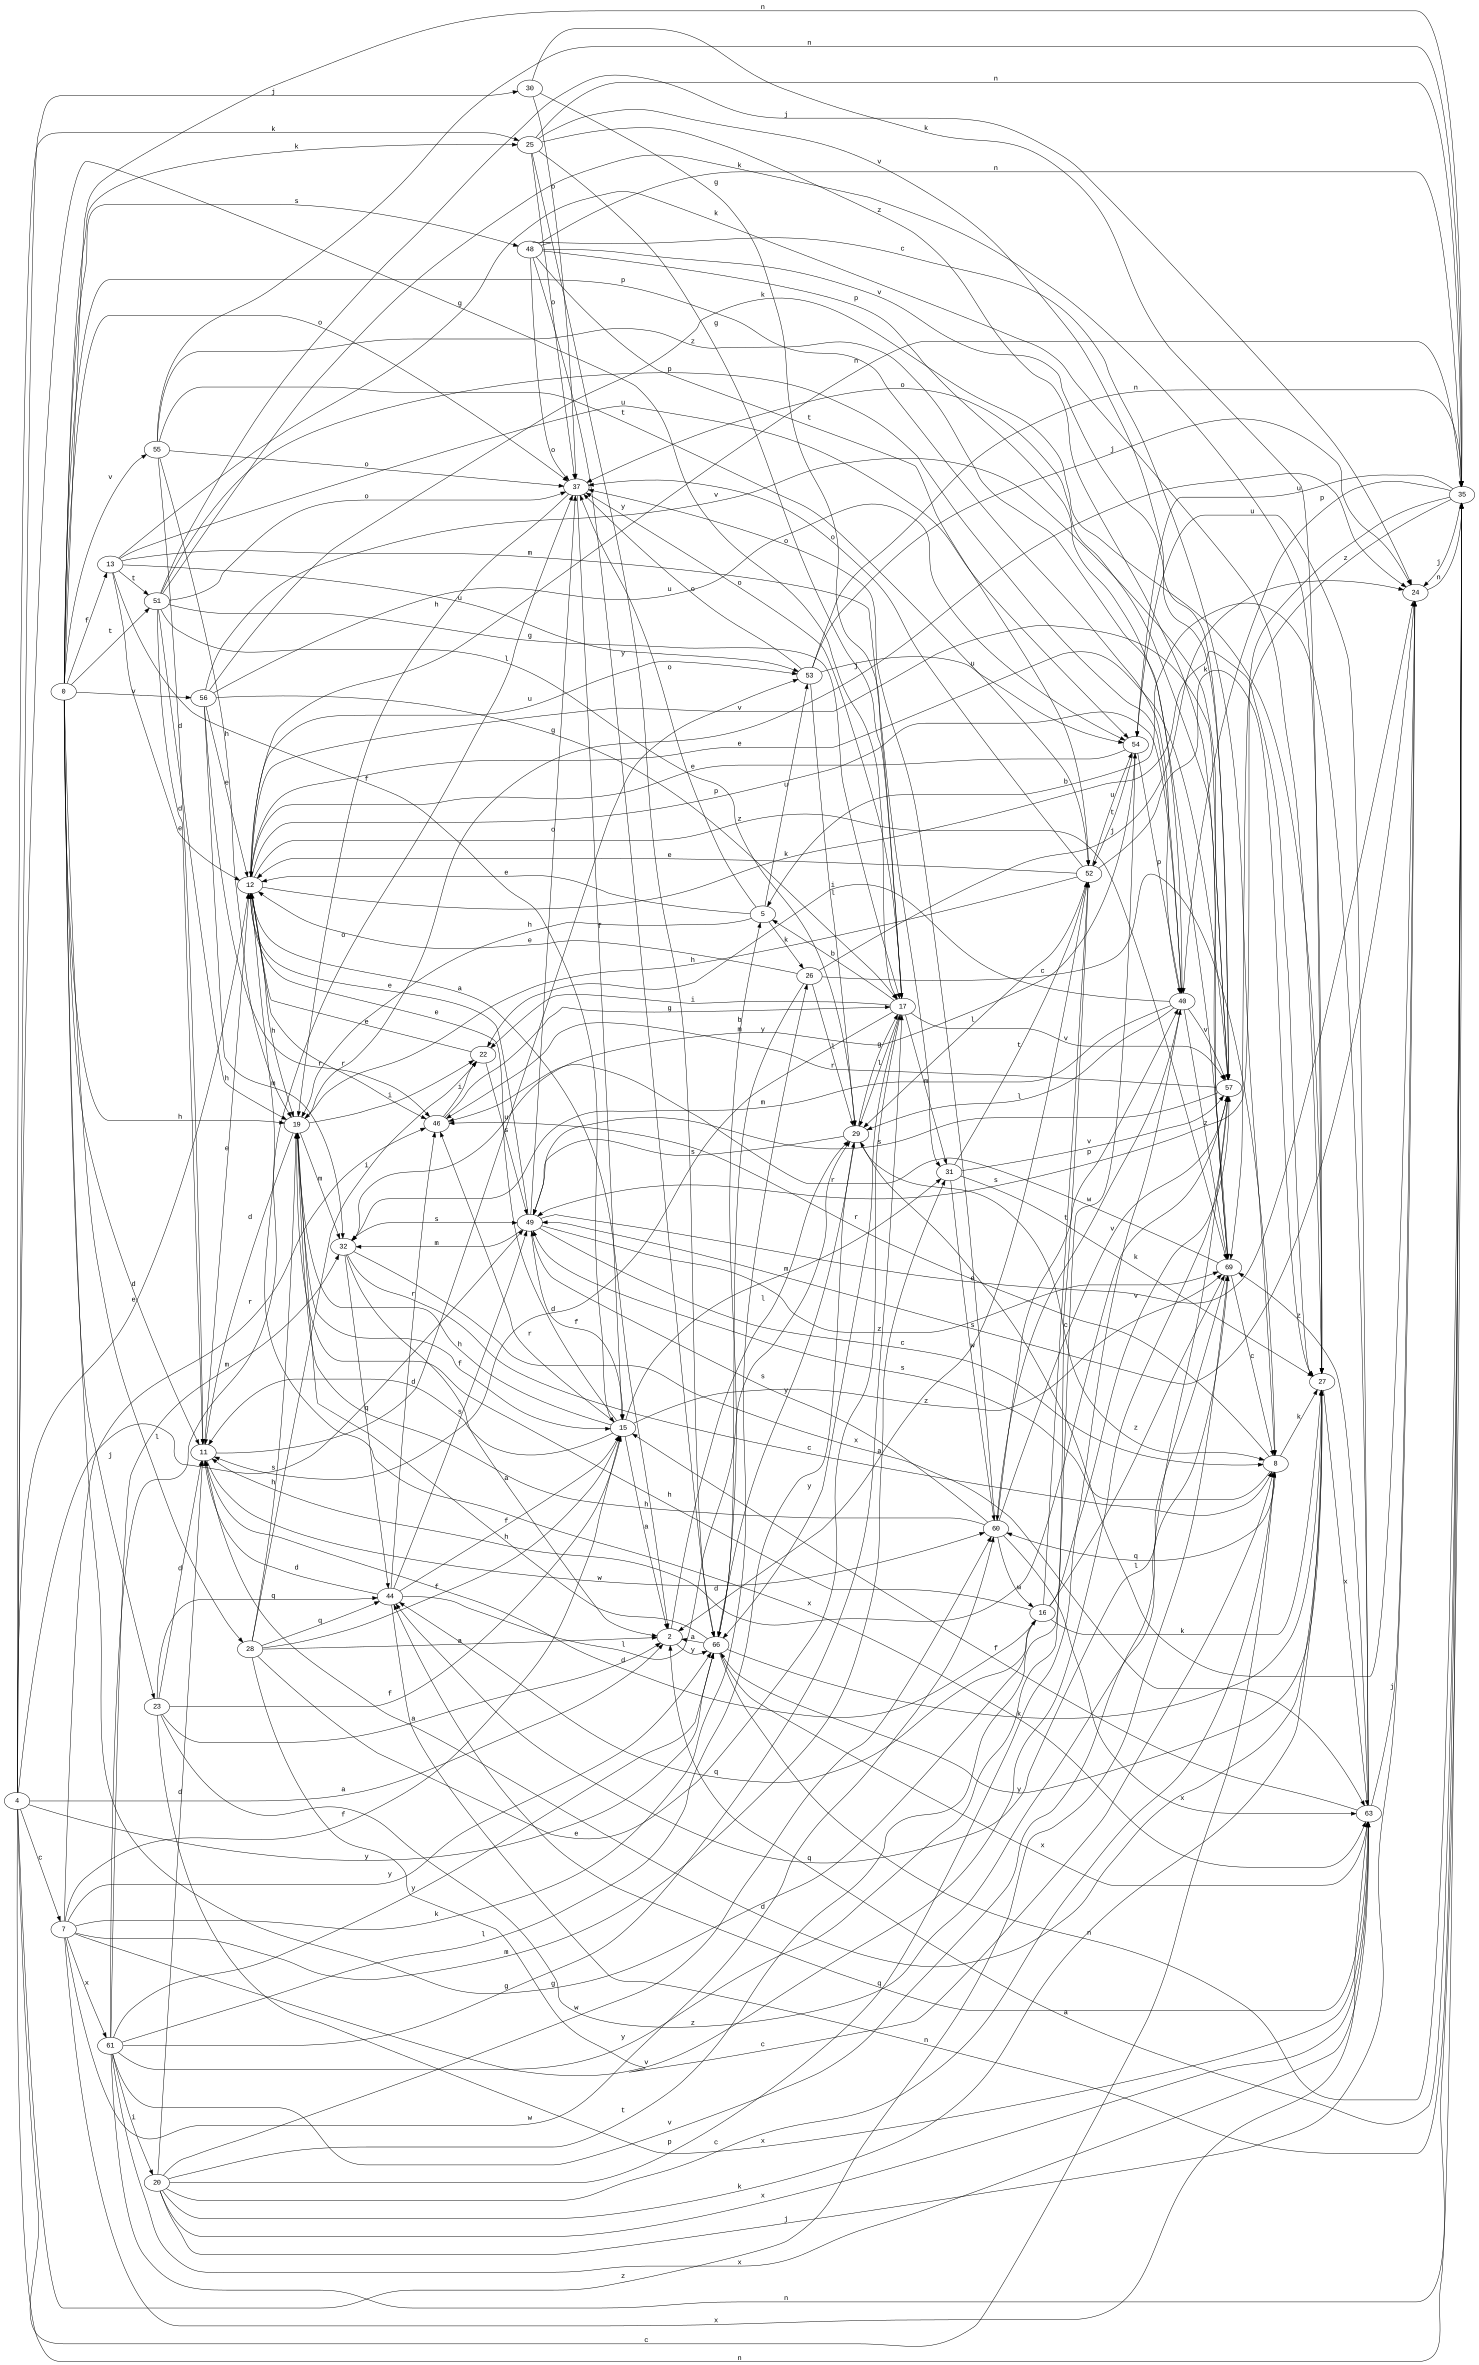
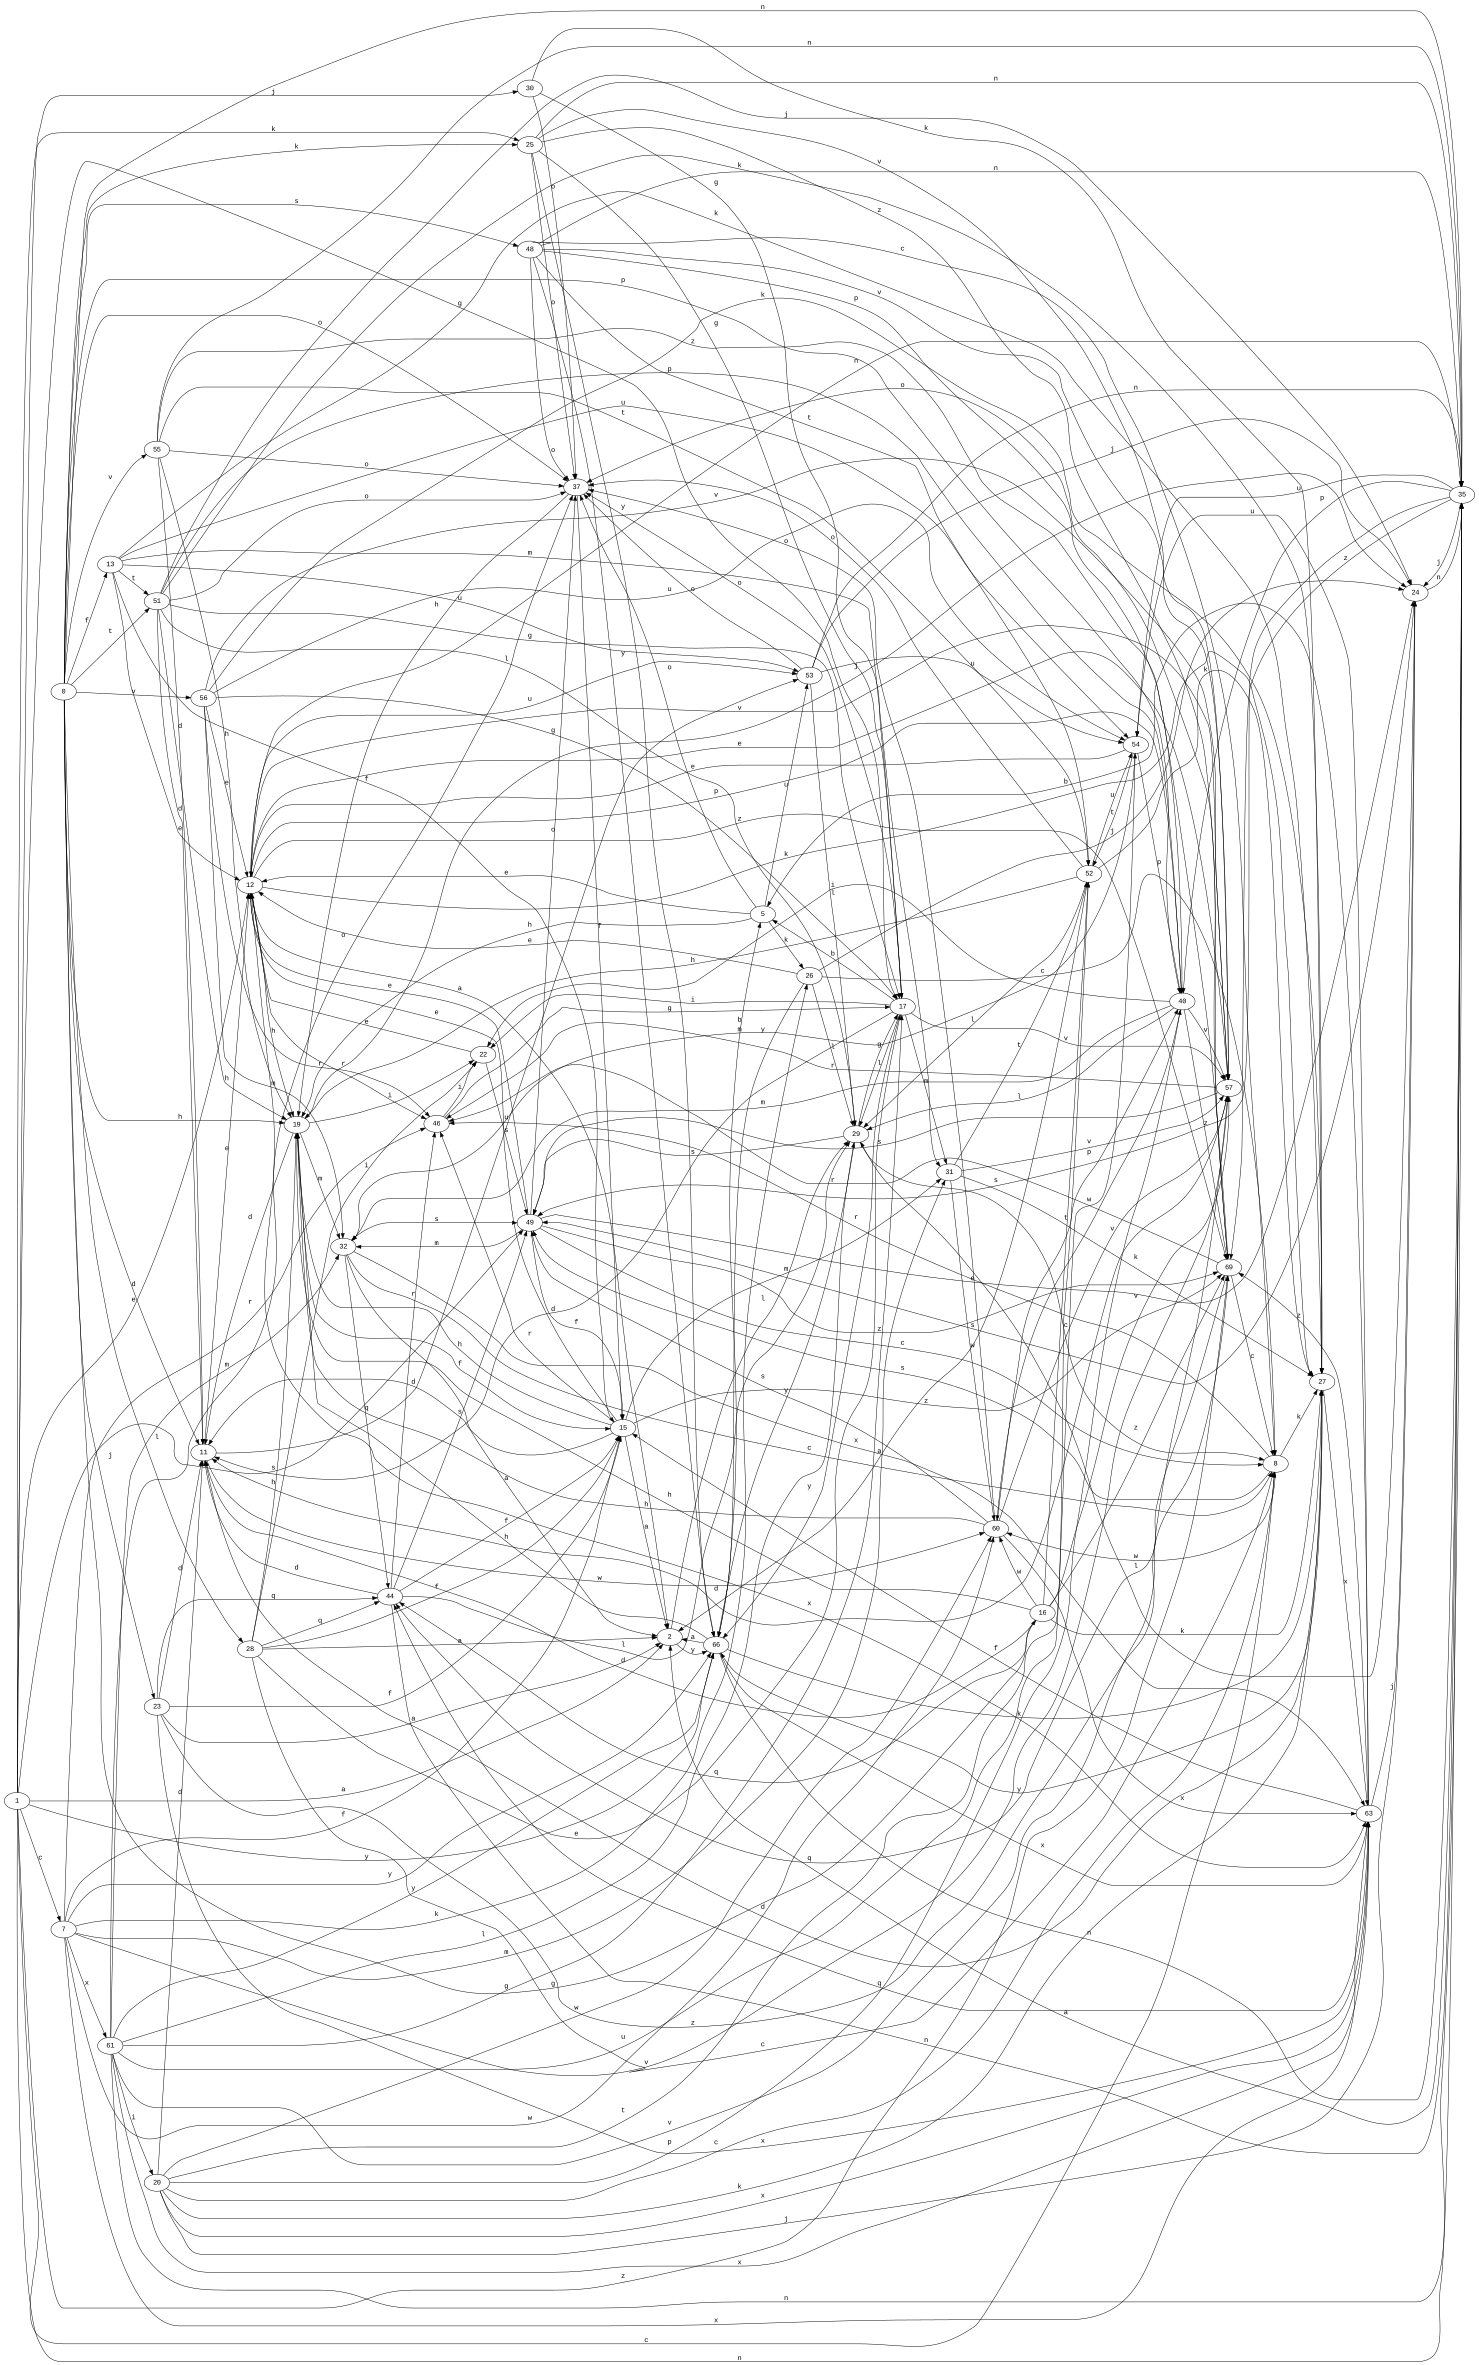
edge "52" -> "12": removed, label "e"
edge "8" -> "60": label "q" -> "w"
edge "60" -> "16": reversed
node "4": label "4" -> "1"
edge "61" -> "54": label "y" -> "u"
